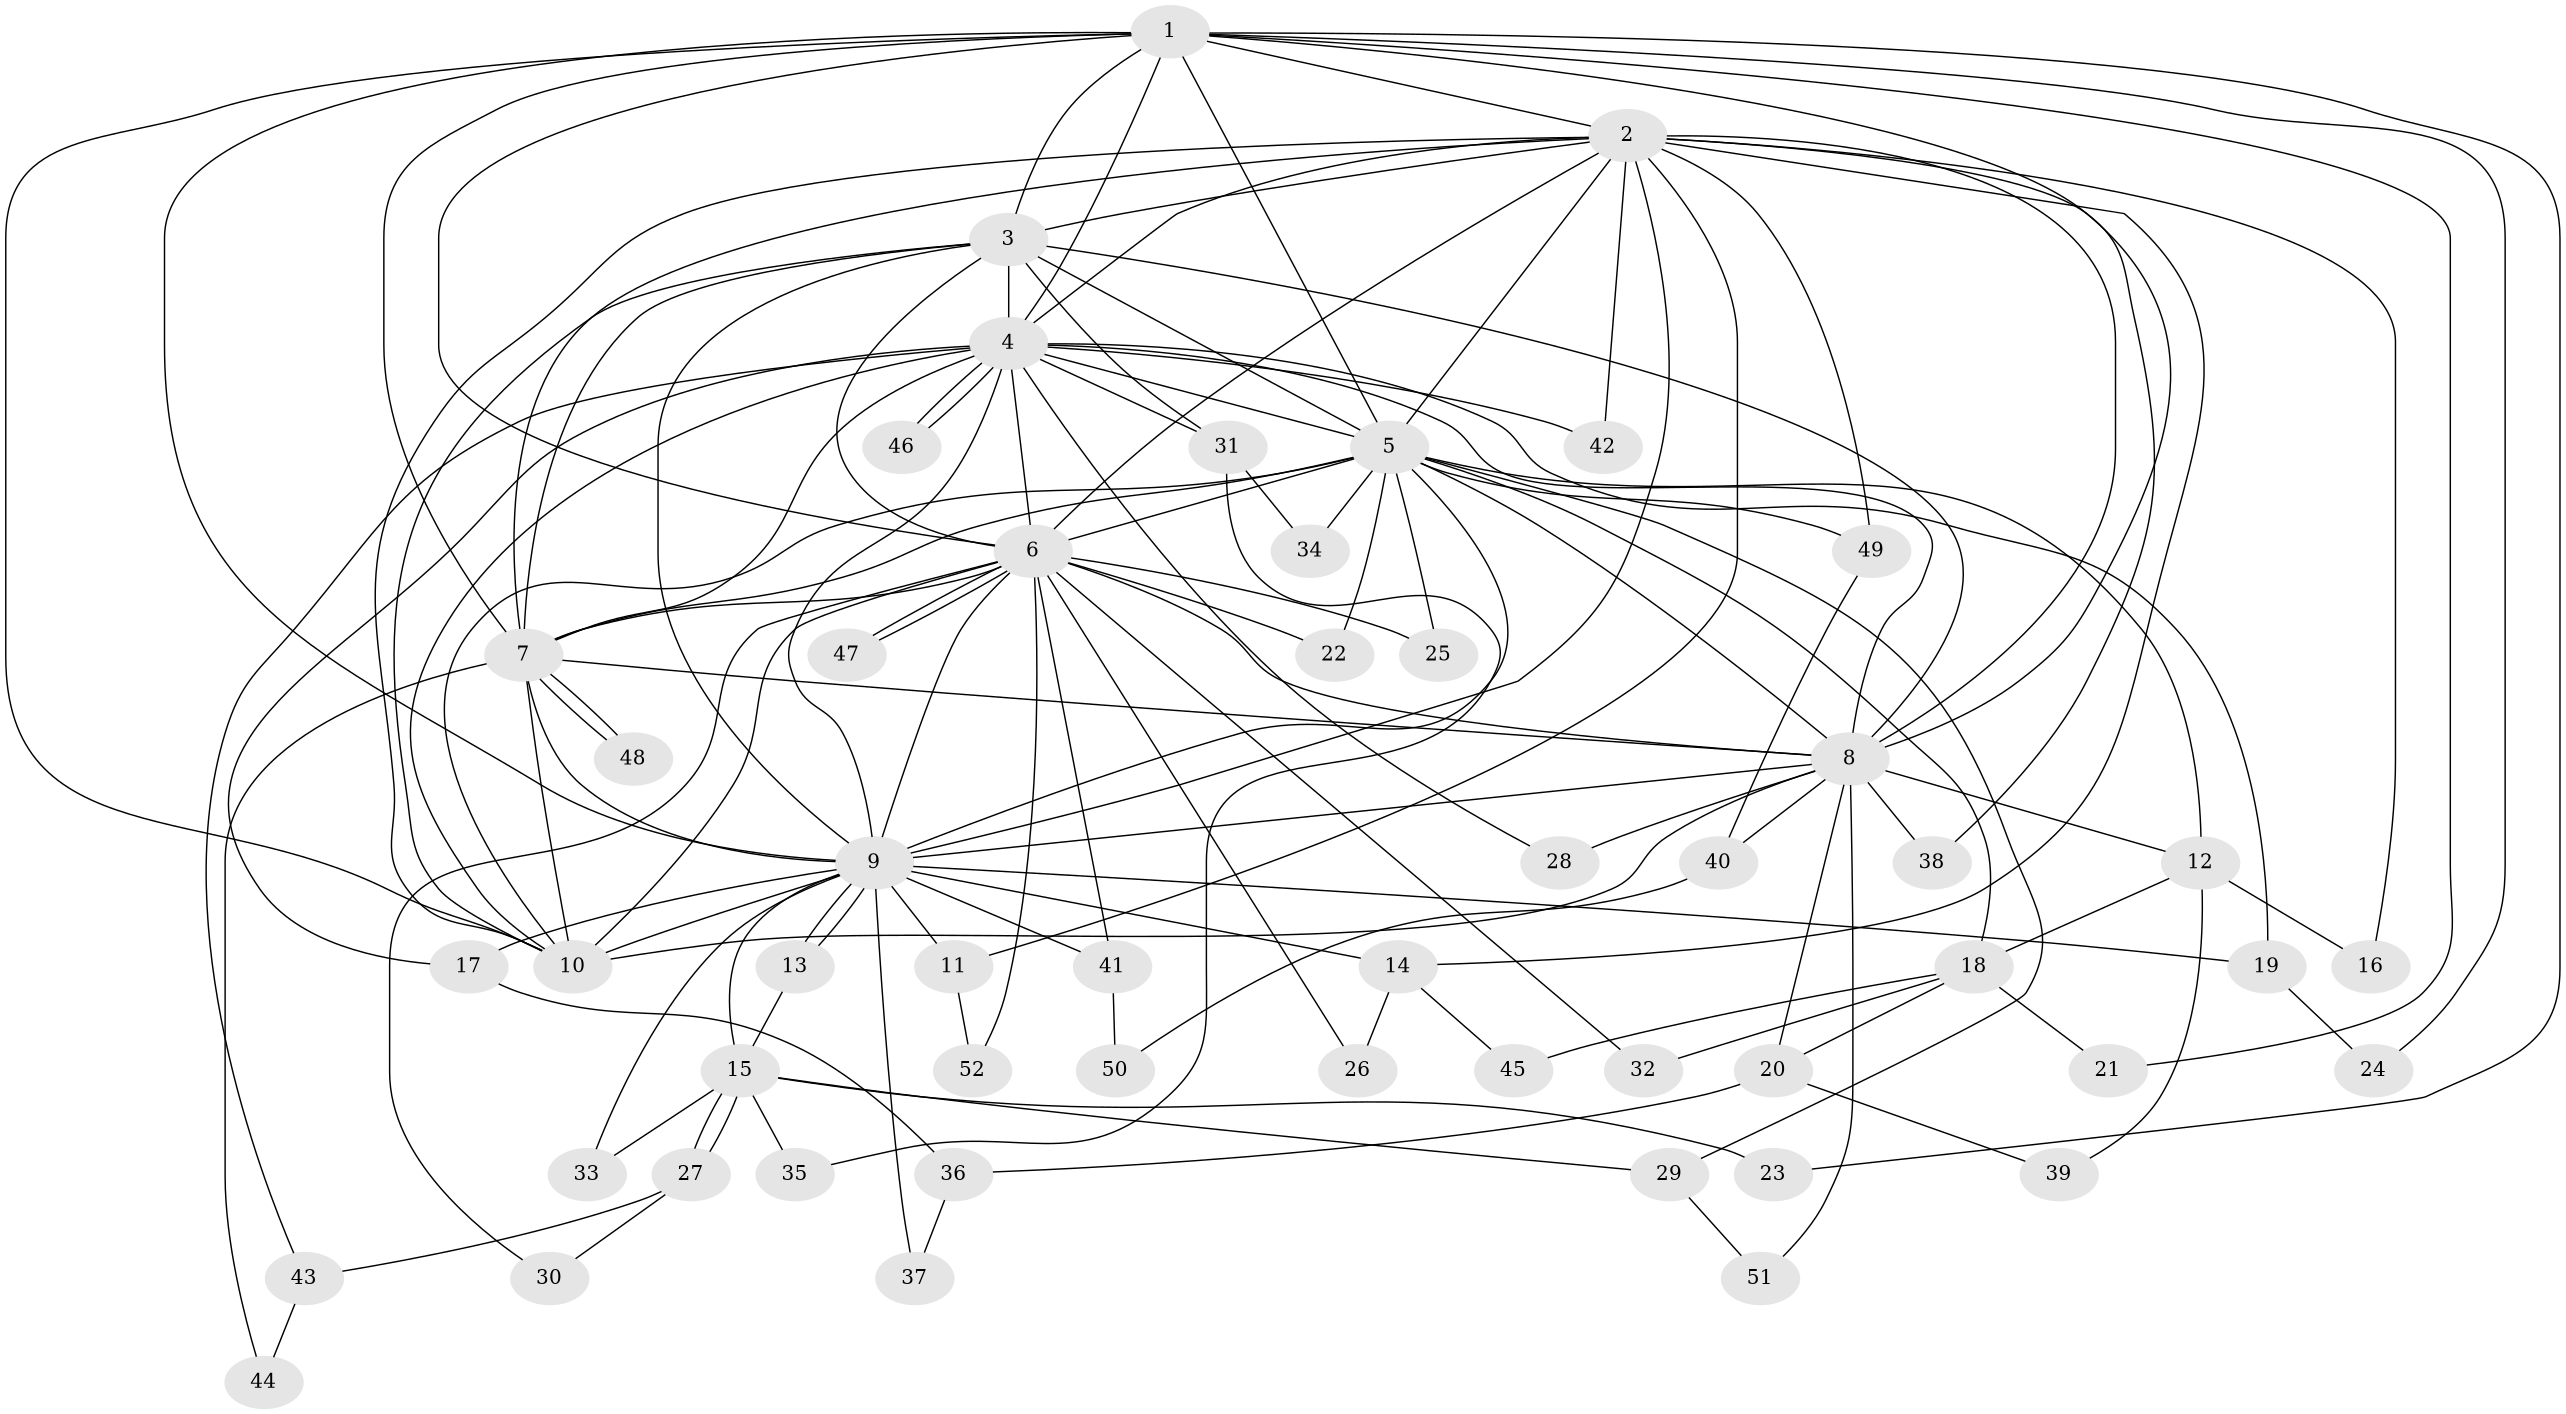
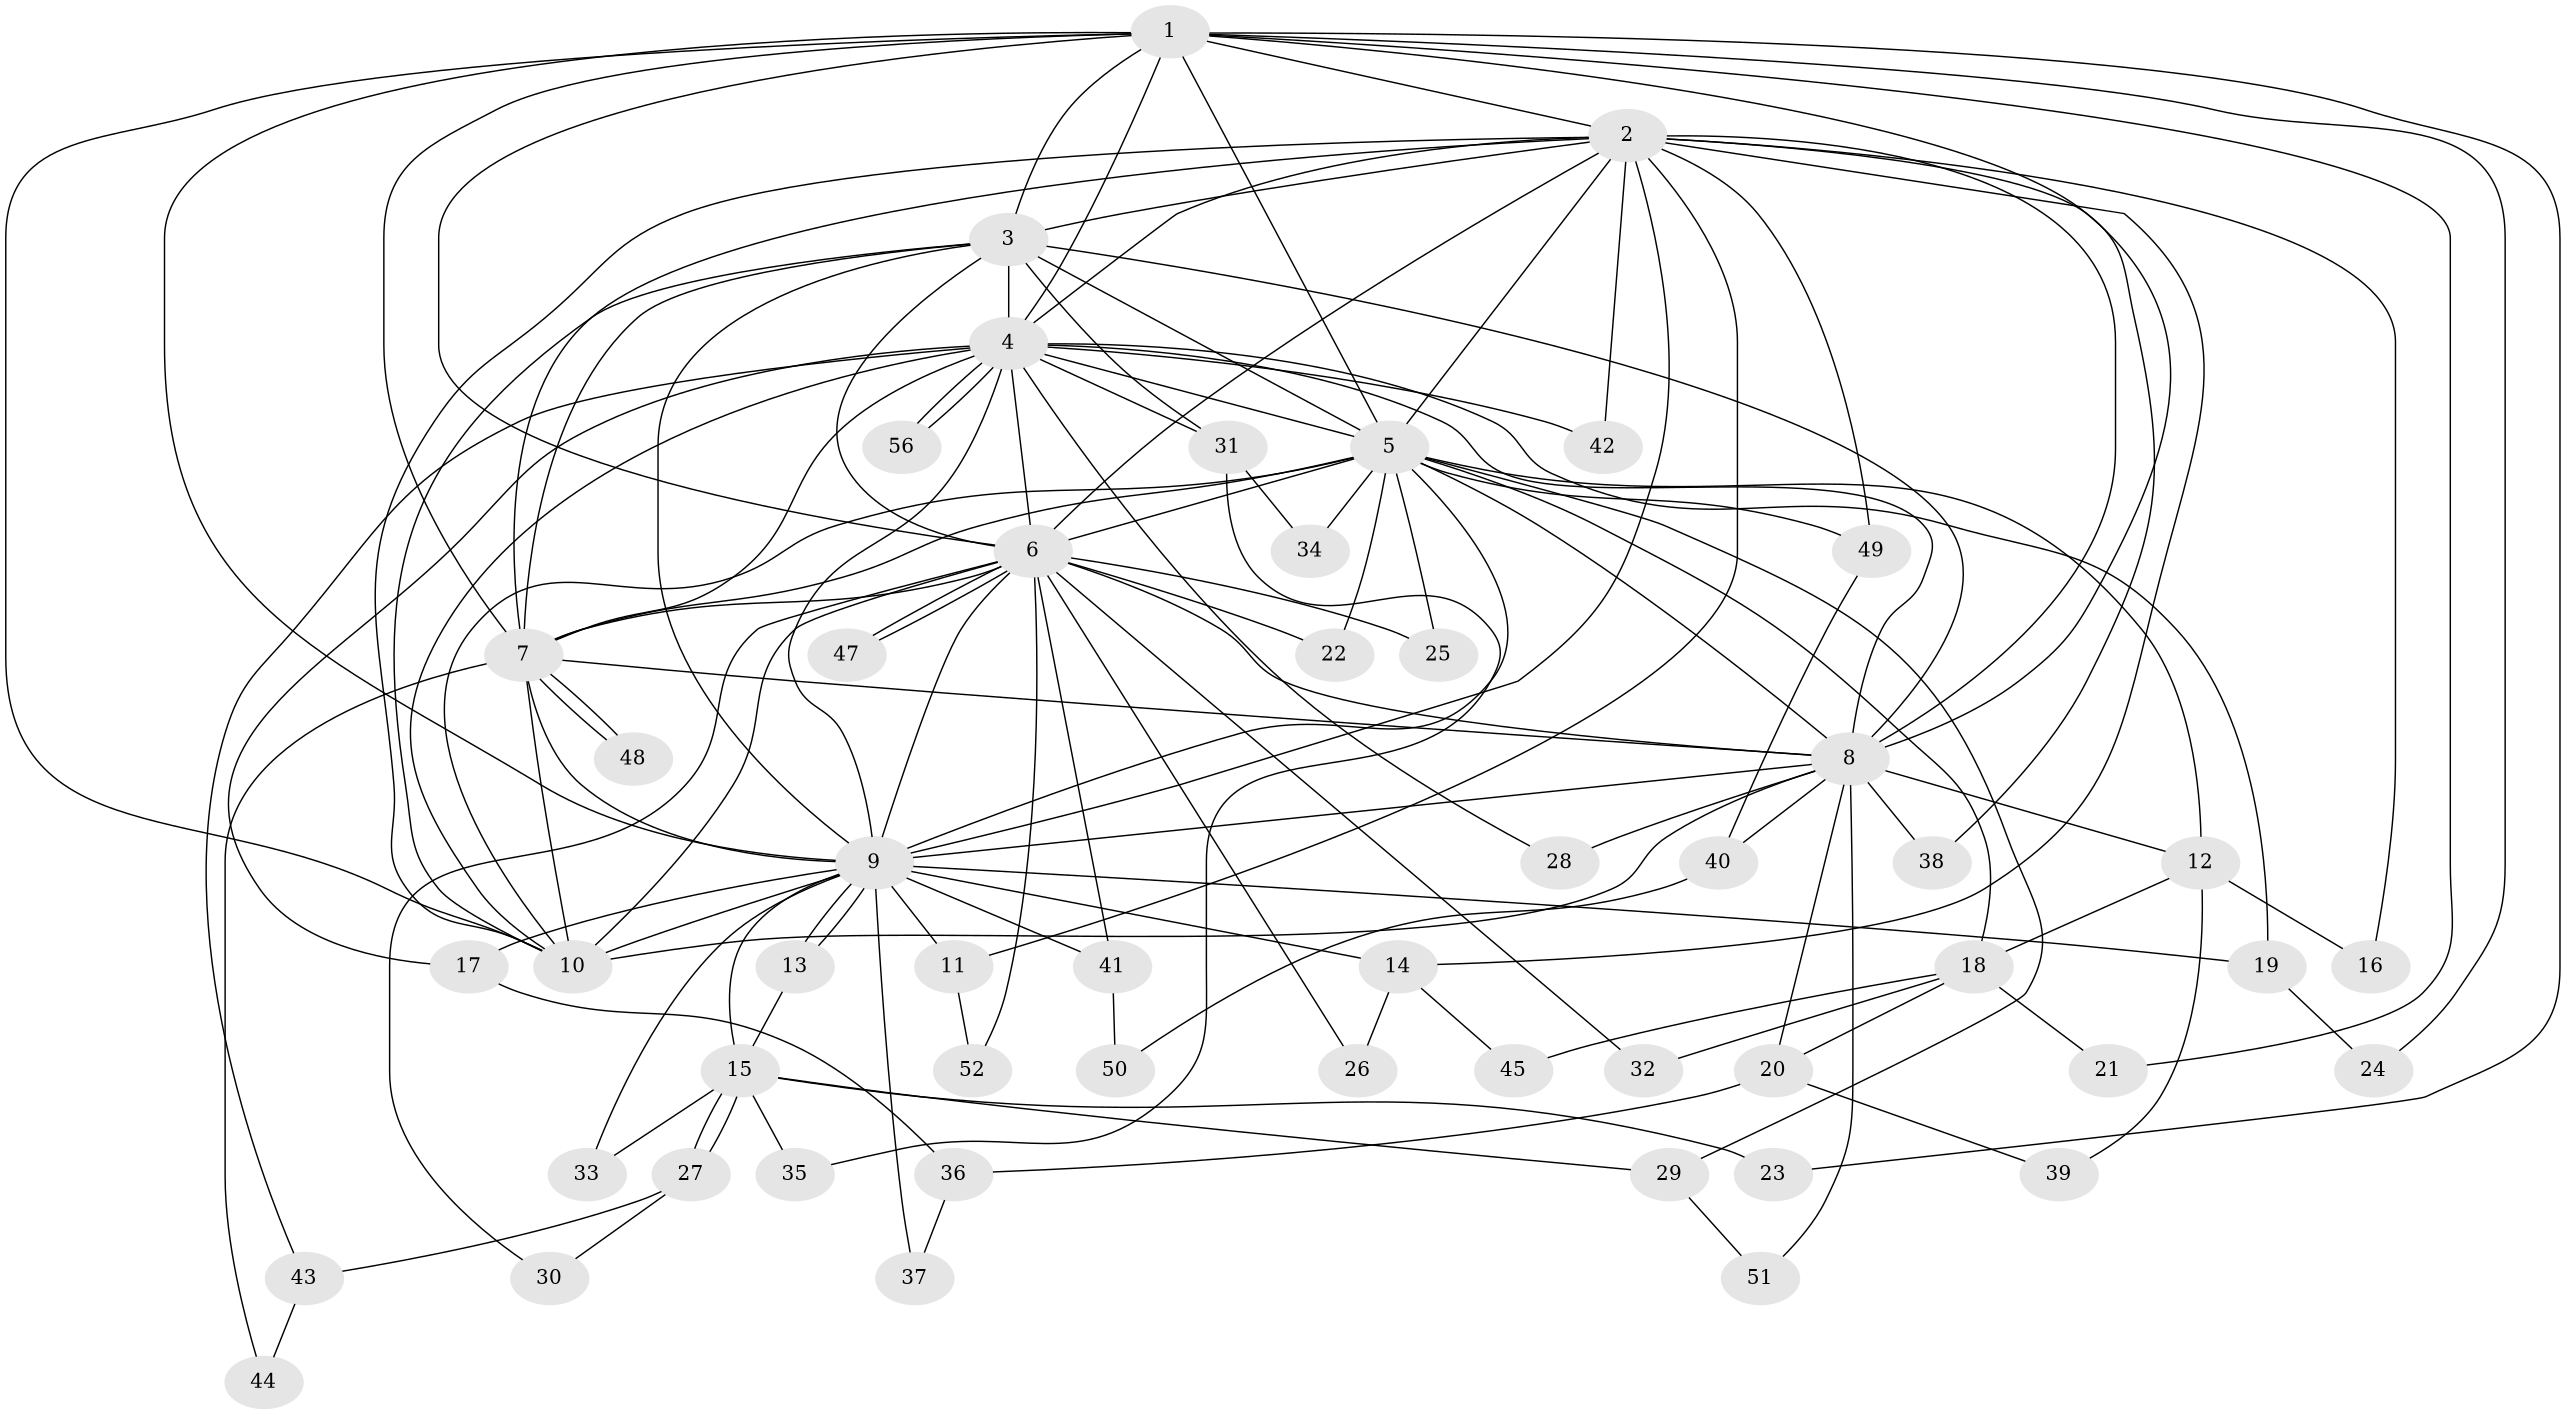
node "46": label "46" -> "56"
